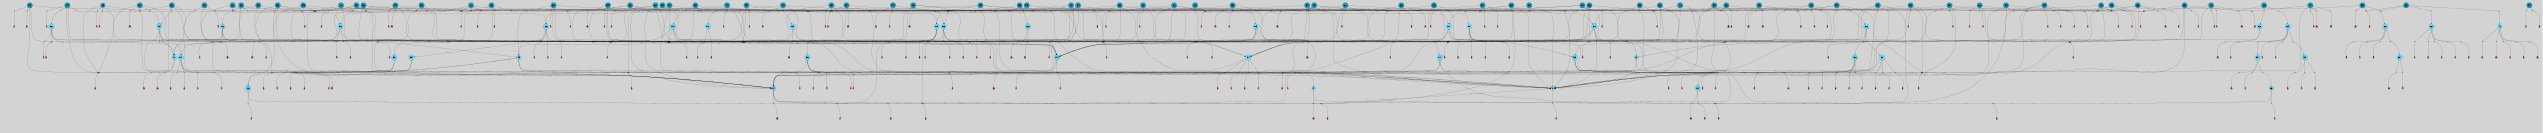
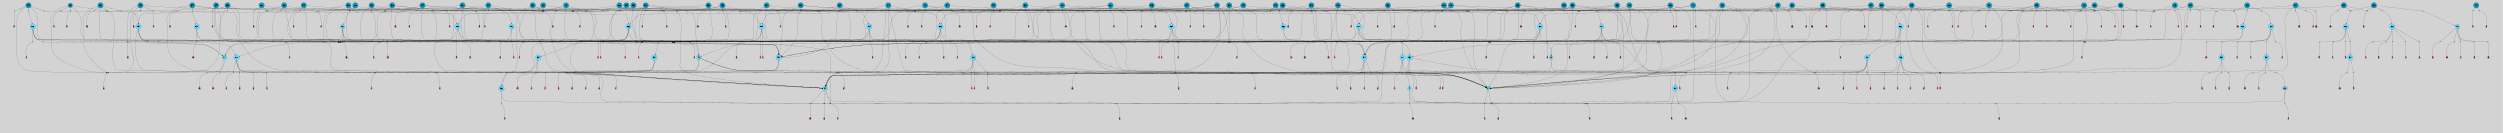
node "T603": removed
